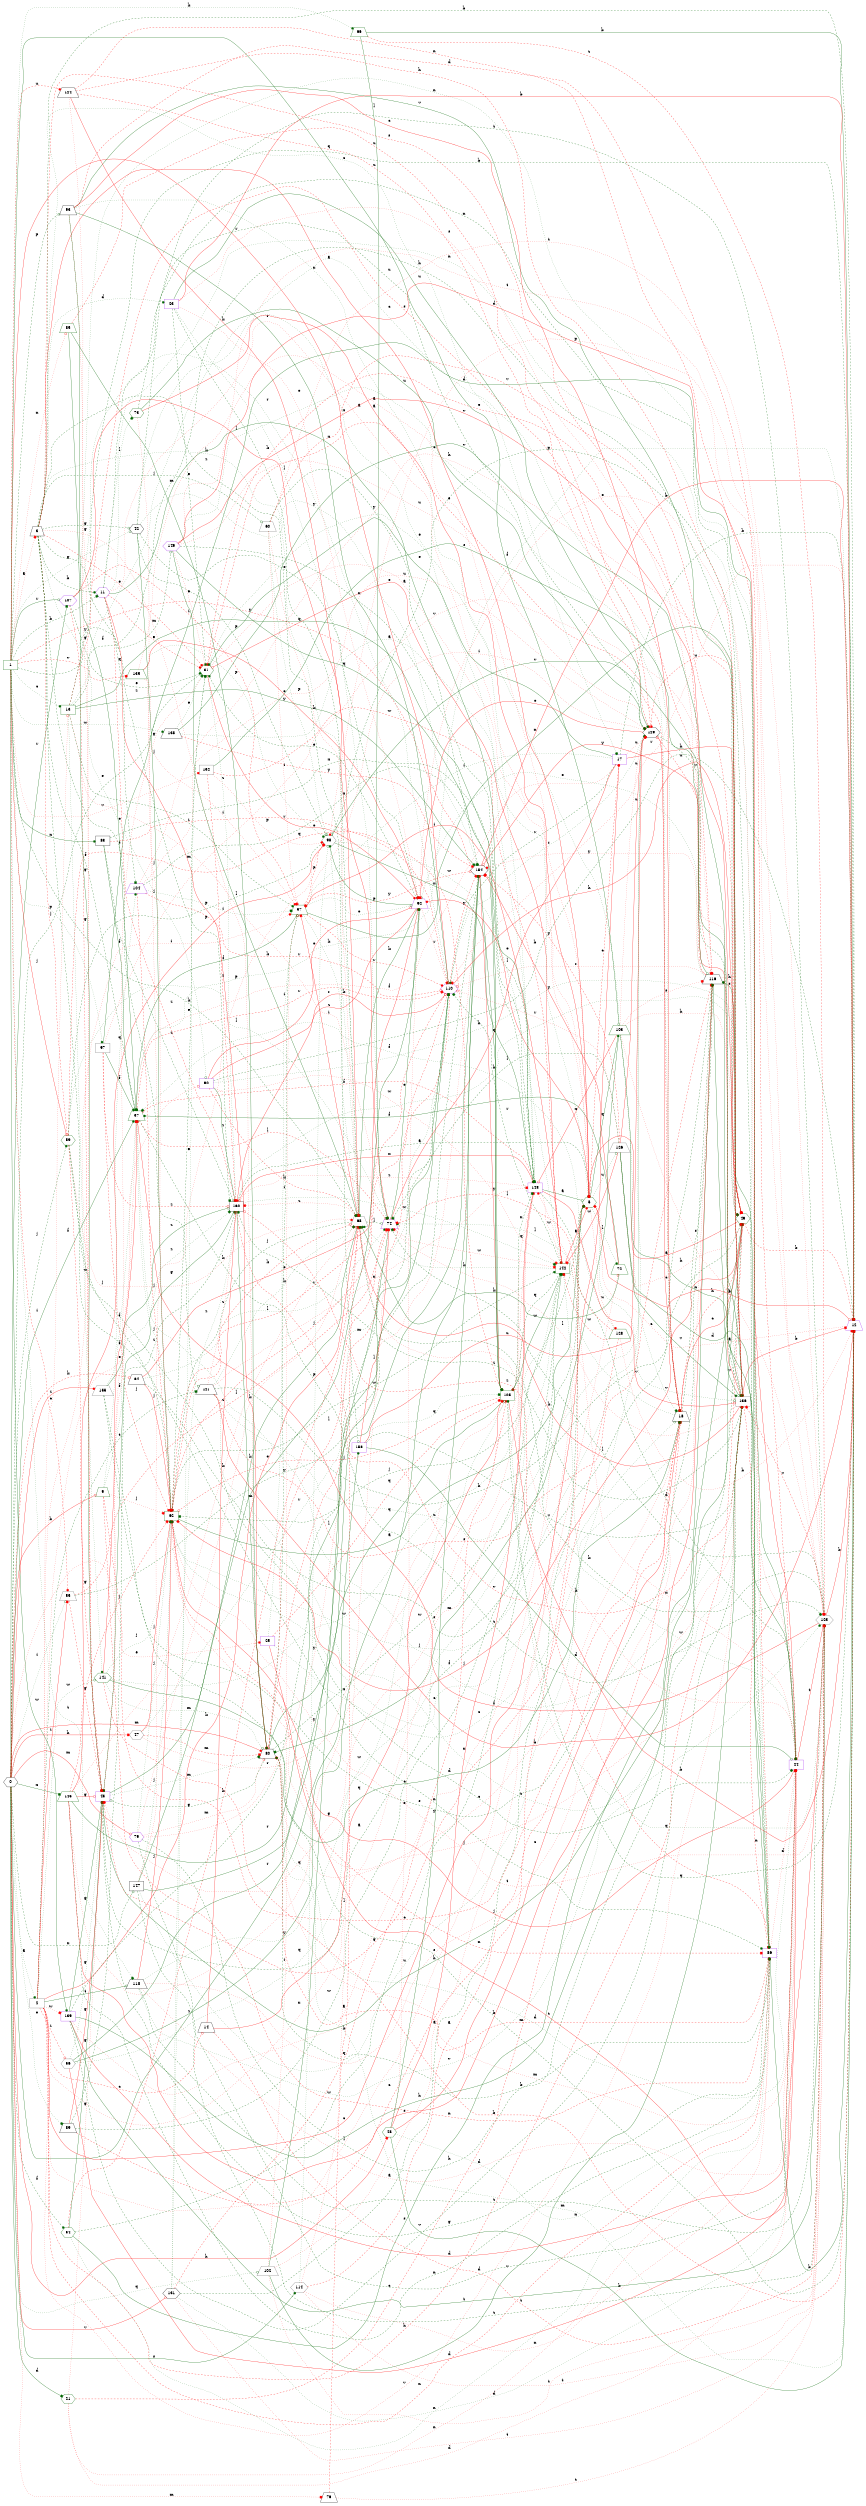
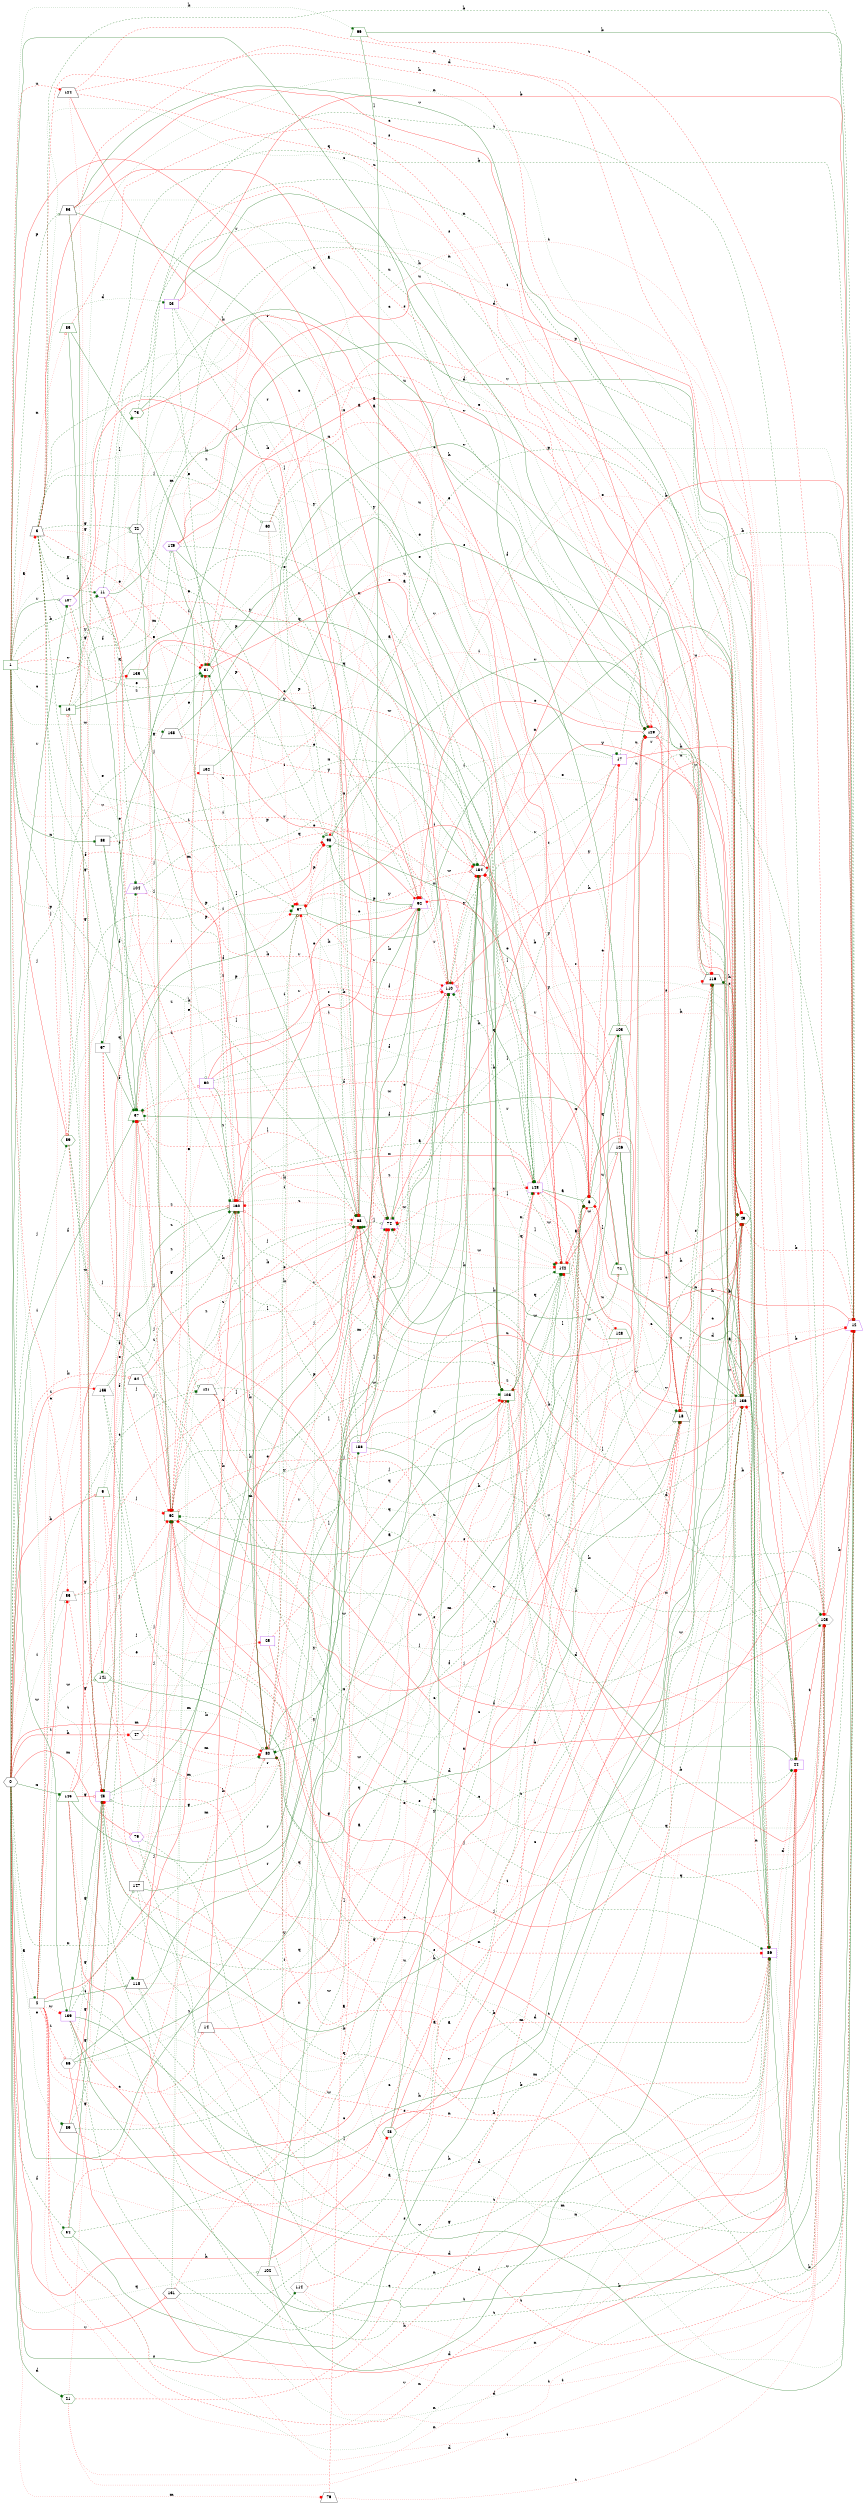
edge "62" -> "31": color darkgreen -> red
